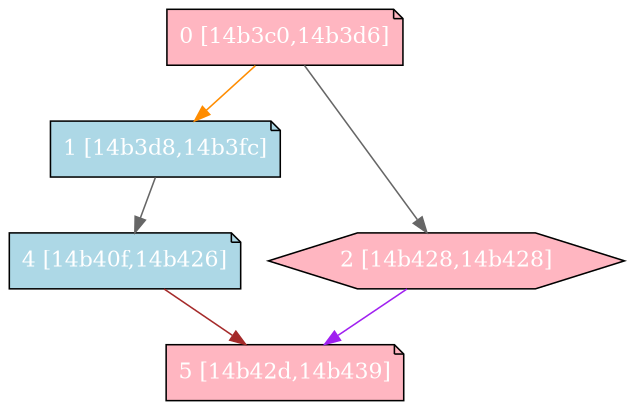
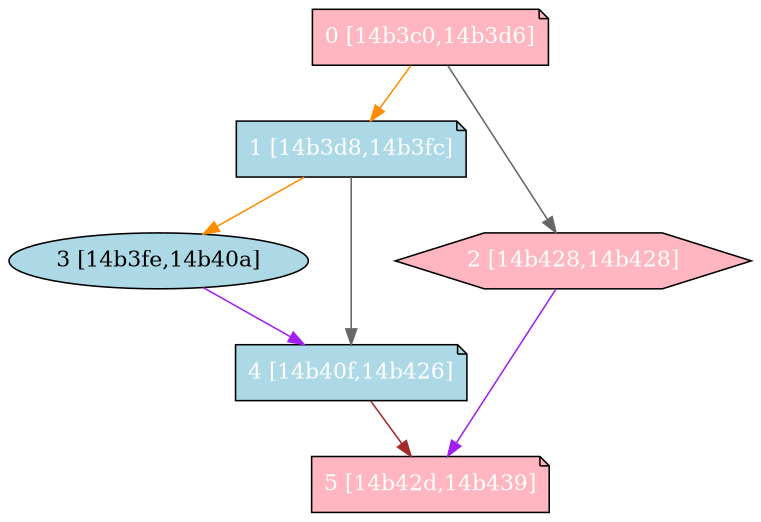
node "3 [14b3fe,14b40a]": added
